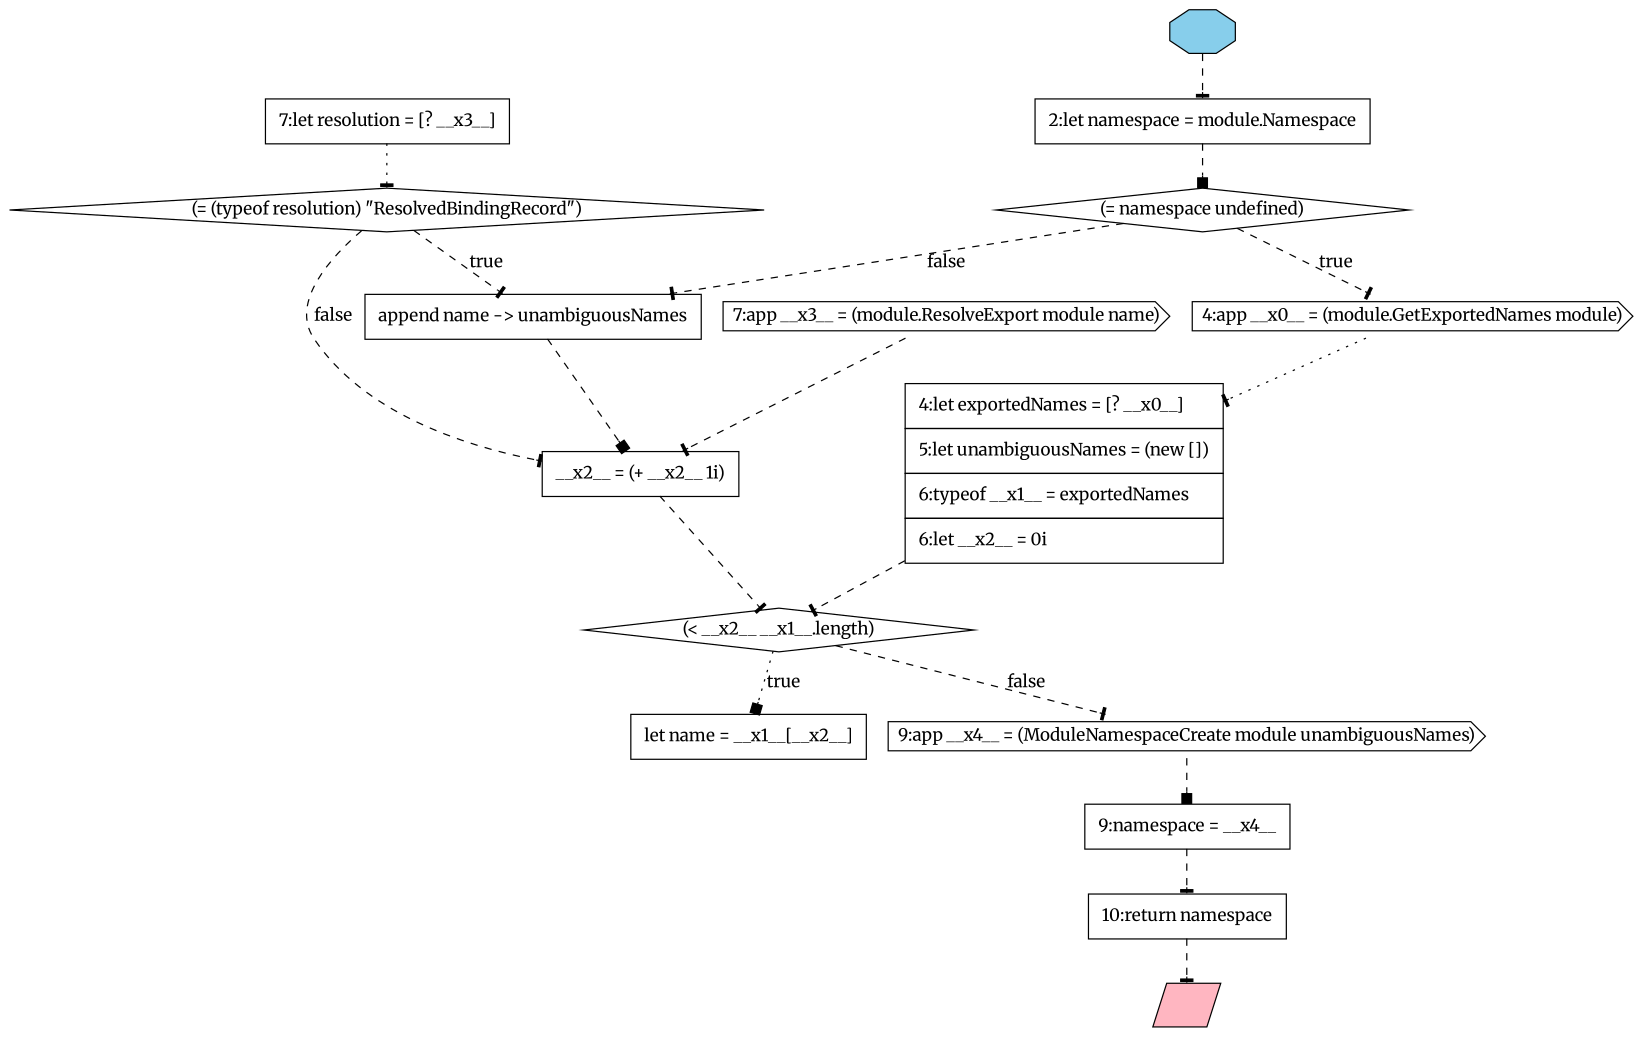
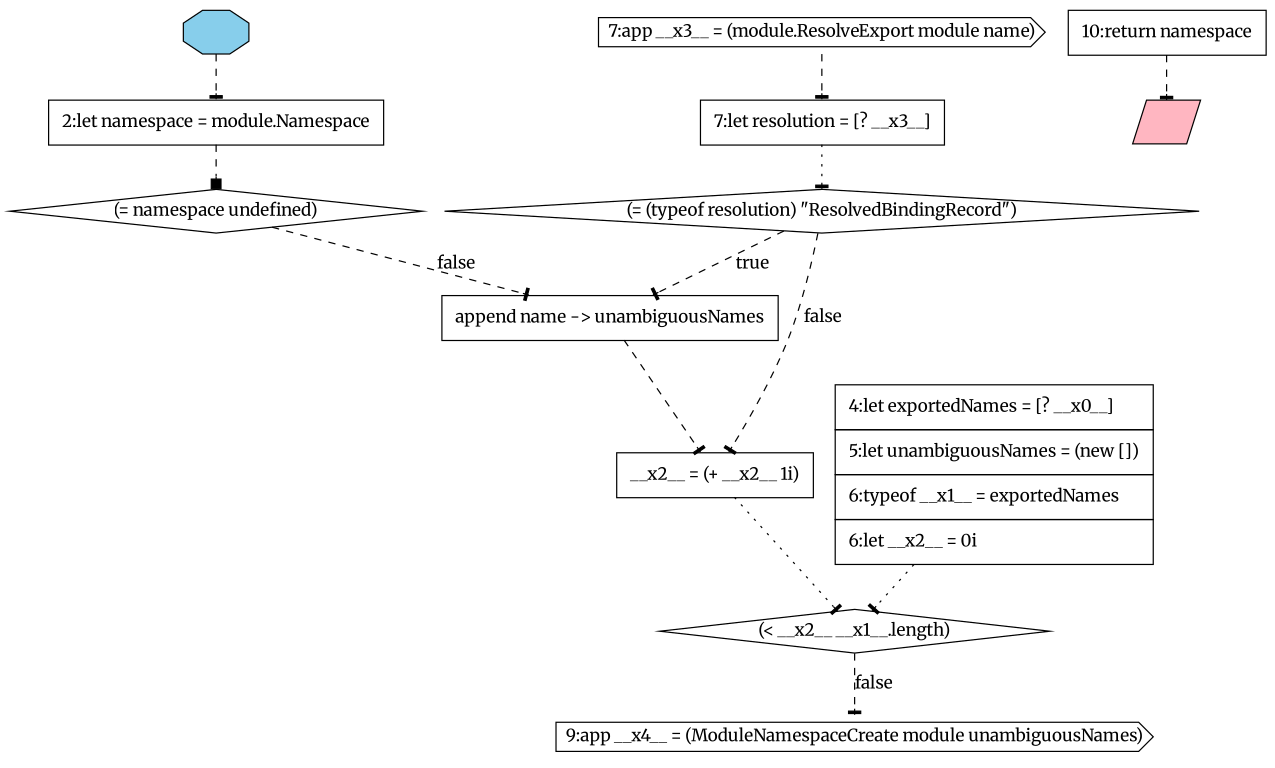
node "4:app __x0__ = (module.GetExportedNames module)": removed
edge "append name -> unambiguousNames" -> "__x2__ = (+ __x2__ 1i)": arrowhead box -> tee
edge "7:app __x3__ = (module.ResolveExport module name)" -> "__x2__ = (+ __x2__ 1i)": now "7:app __x3__ = (module.ResolveExport module name)" -> "7:let resolution = [? __x3__]"
edge "__x2__ = (+ __x2__ 1i)" -> "(< __x2__ __x1__.length)": style dashed -> dotted
edge "4:let exportedNames = [? __x0__]" -> "(< __x2__ __x1__.length)": style dashed -> dotted
node "let name = __x1__[__x2__]": removed
node "9:namespace = __x4__": removed
